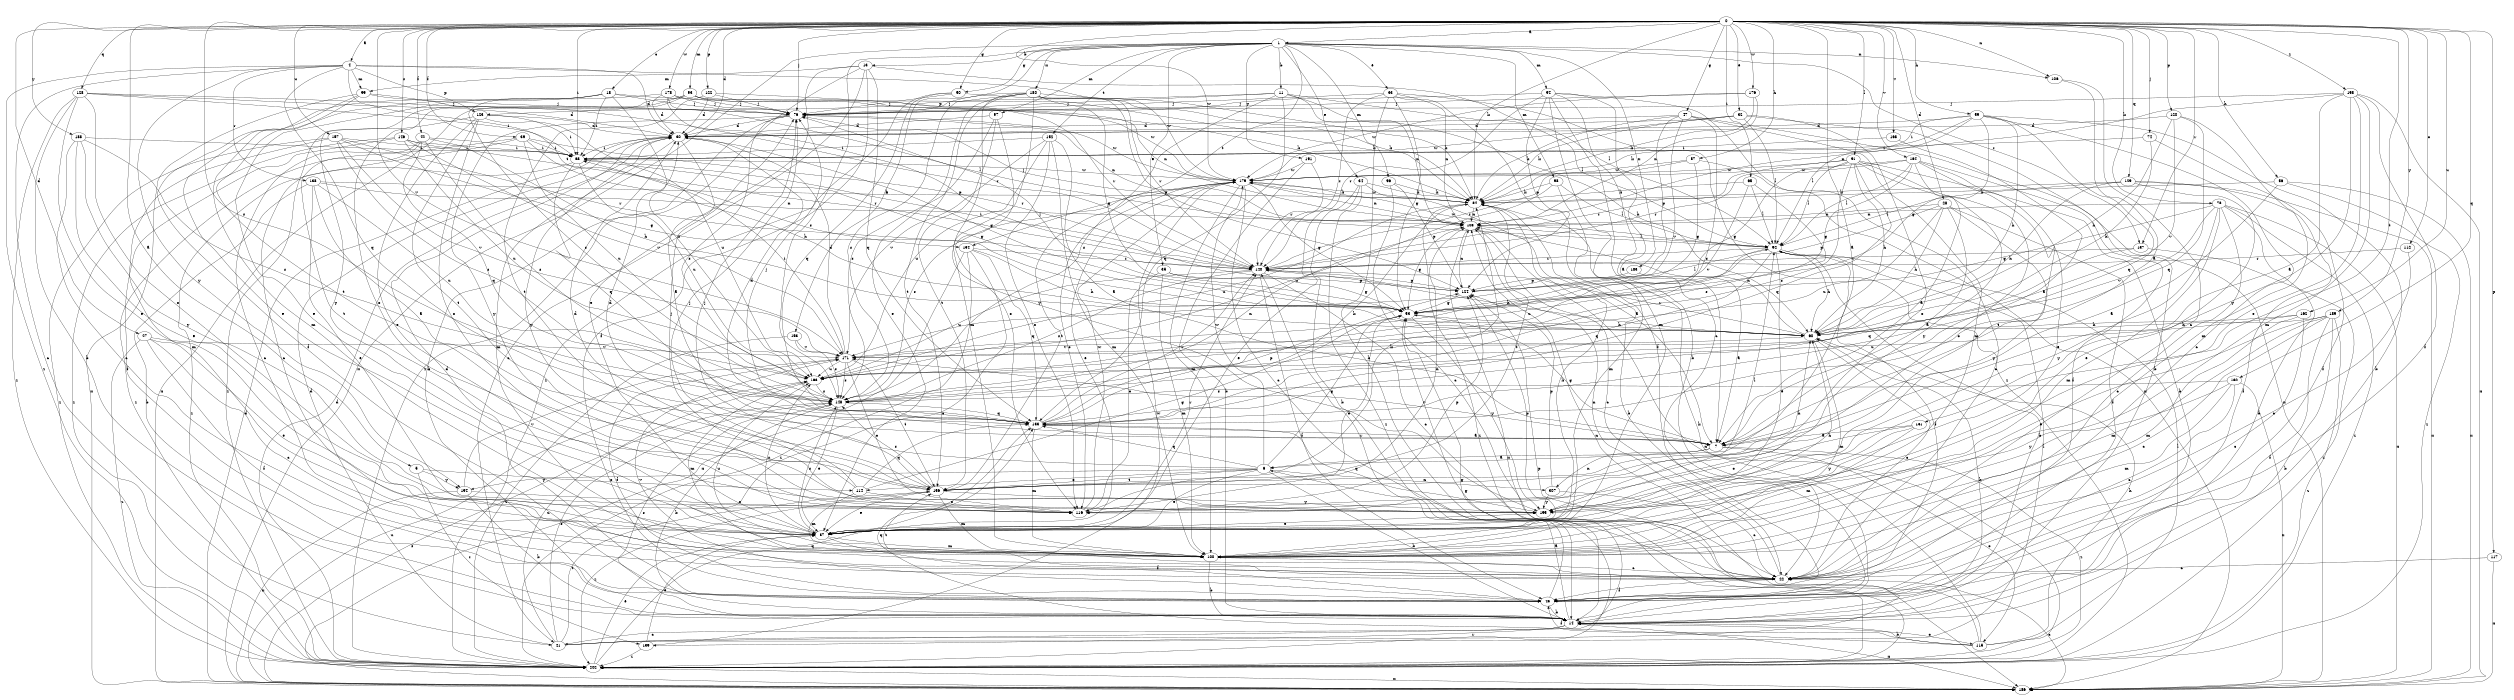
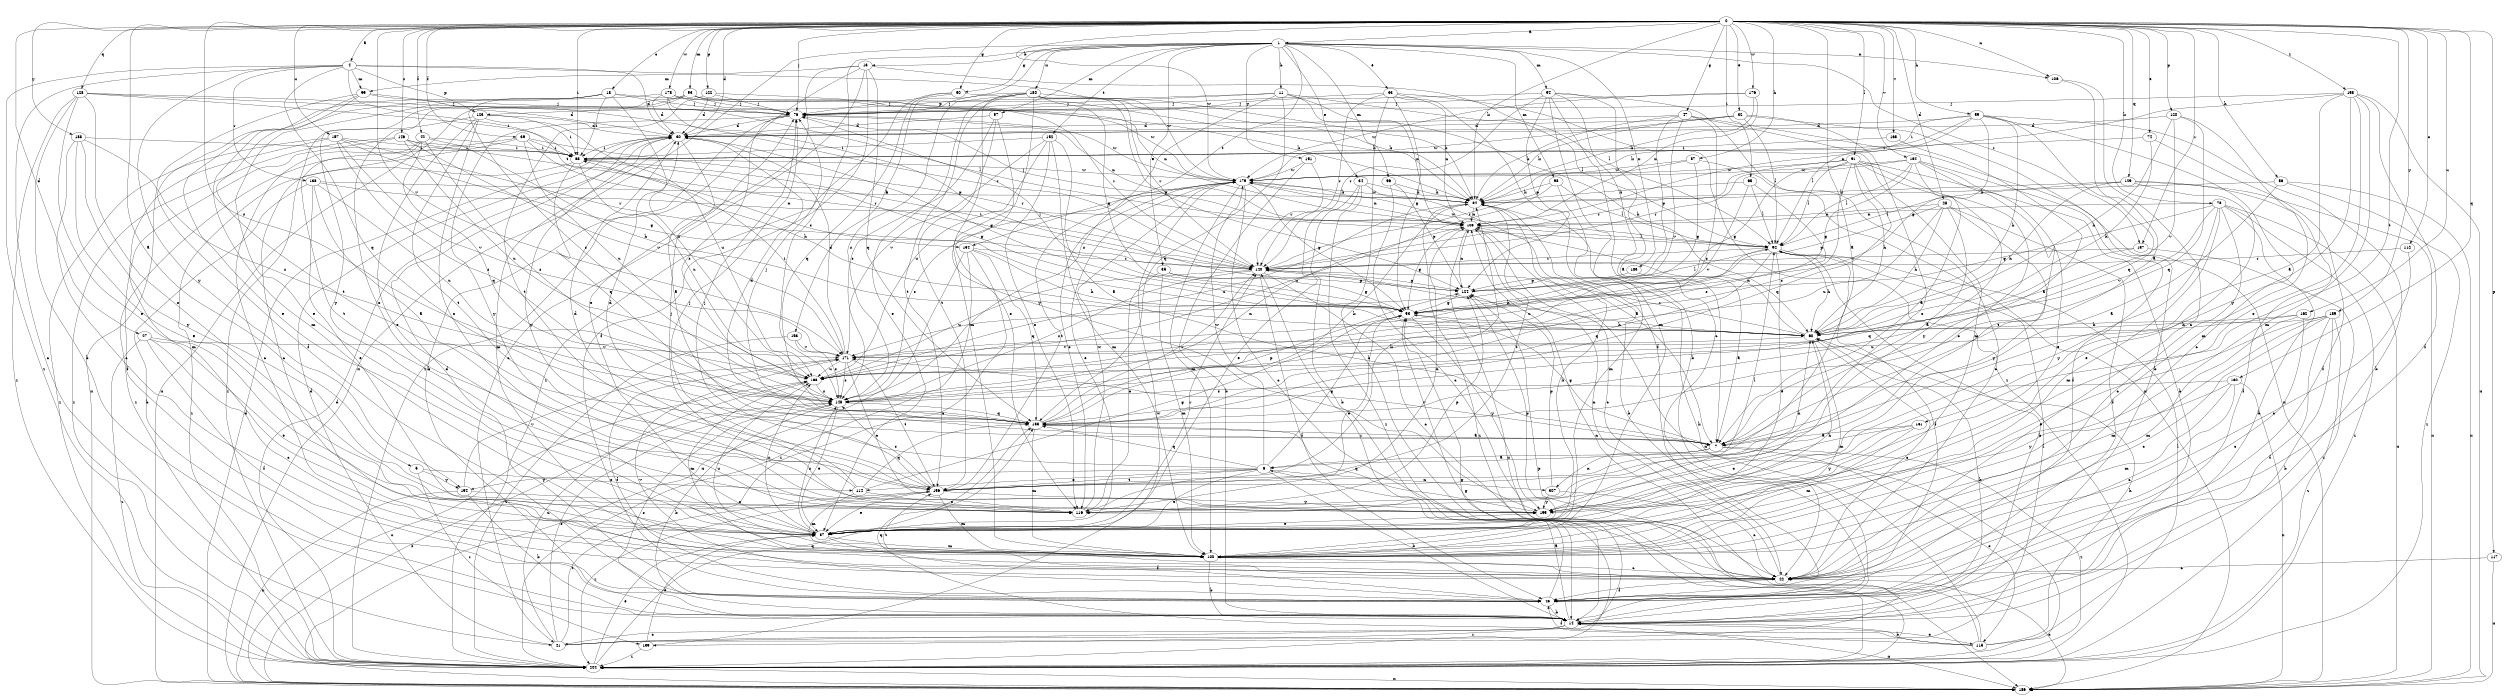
edge "0" -> "74": label "j" -> "e"
node "202": label "202" -> "204"
